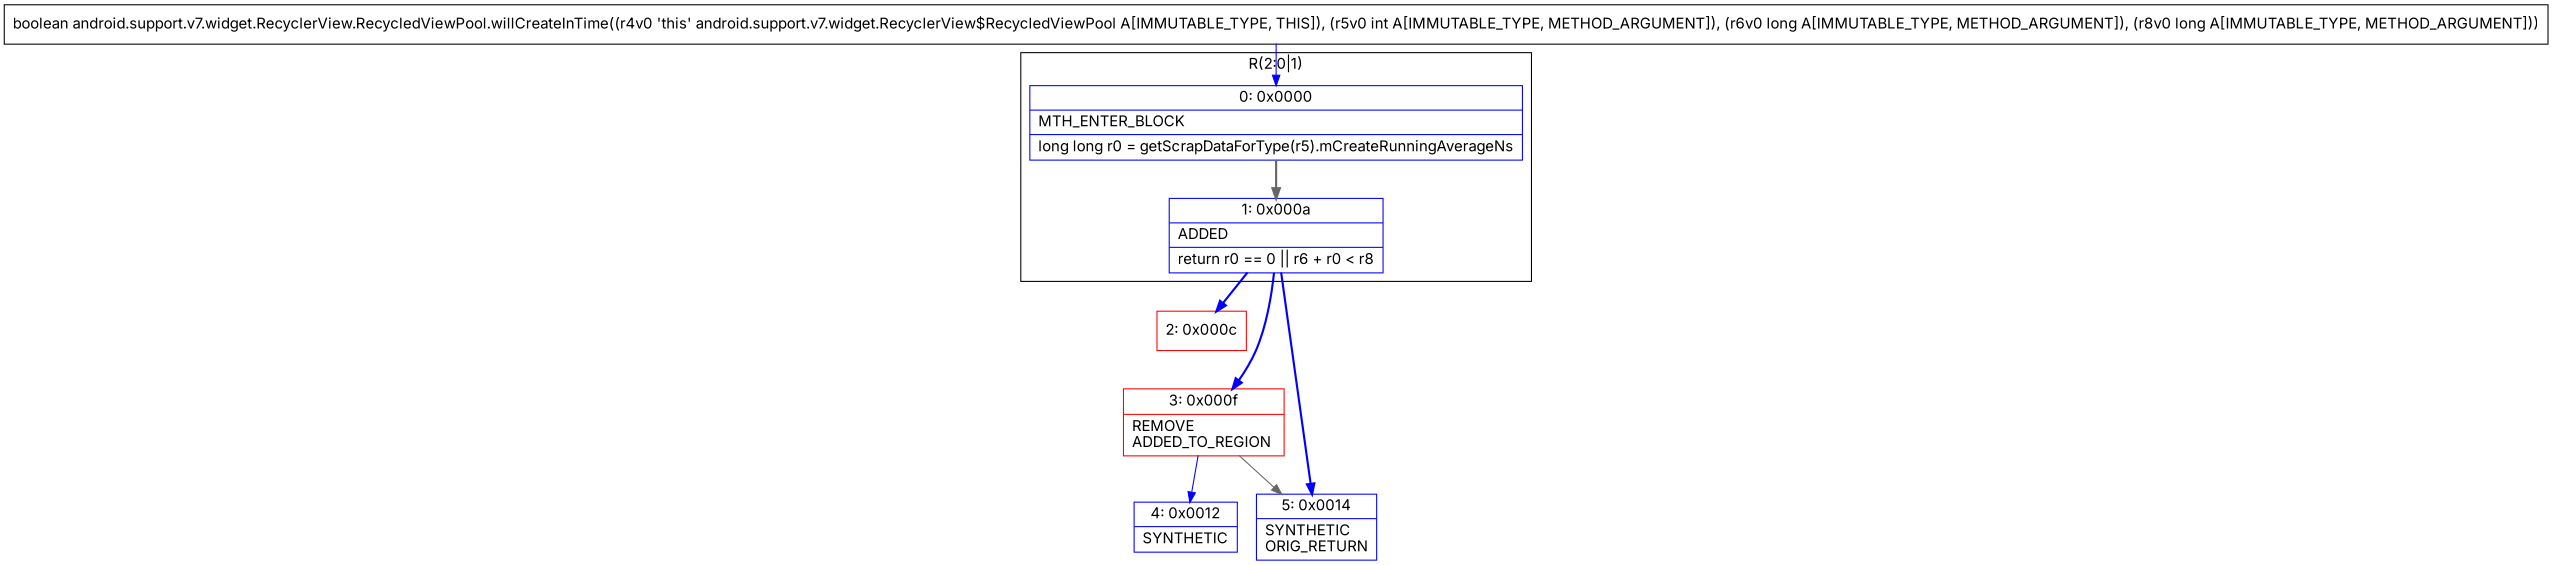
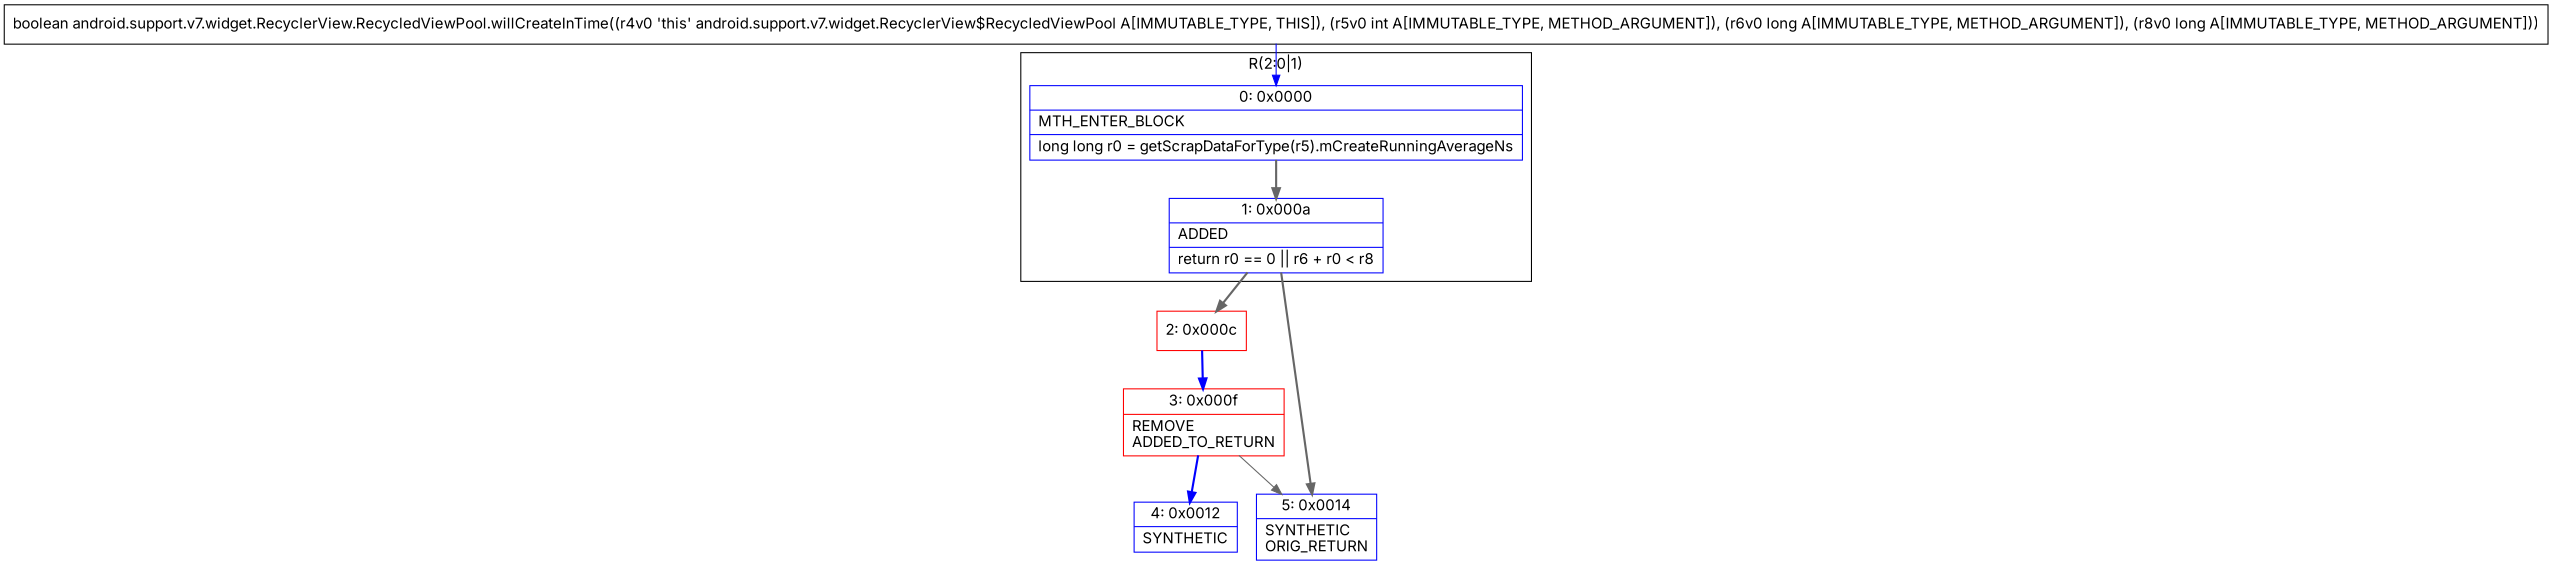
edge "1: 0x000a" -> "2: 0x000c": color blue -> gray40
edge "1: 0x000a" -> "3: 0x000f": now "2: 0x000c" -> "3: 0x000f"
edge "1: 0x000a" -> "5: 0x0014": color blue -> gray40
node "3: 0x000f": text "ADDED_TO_REGION" -> "ADDED_TO_RETURN"
edge "3: 0x000f" -> "4: 0x0012": style solid -> bold
